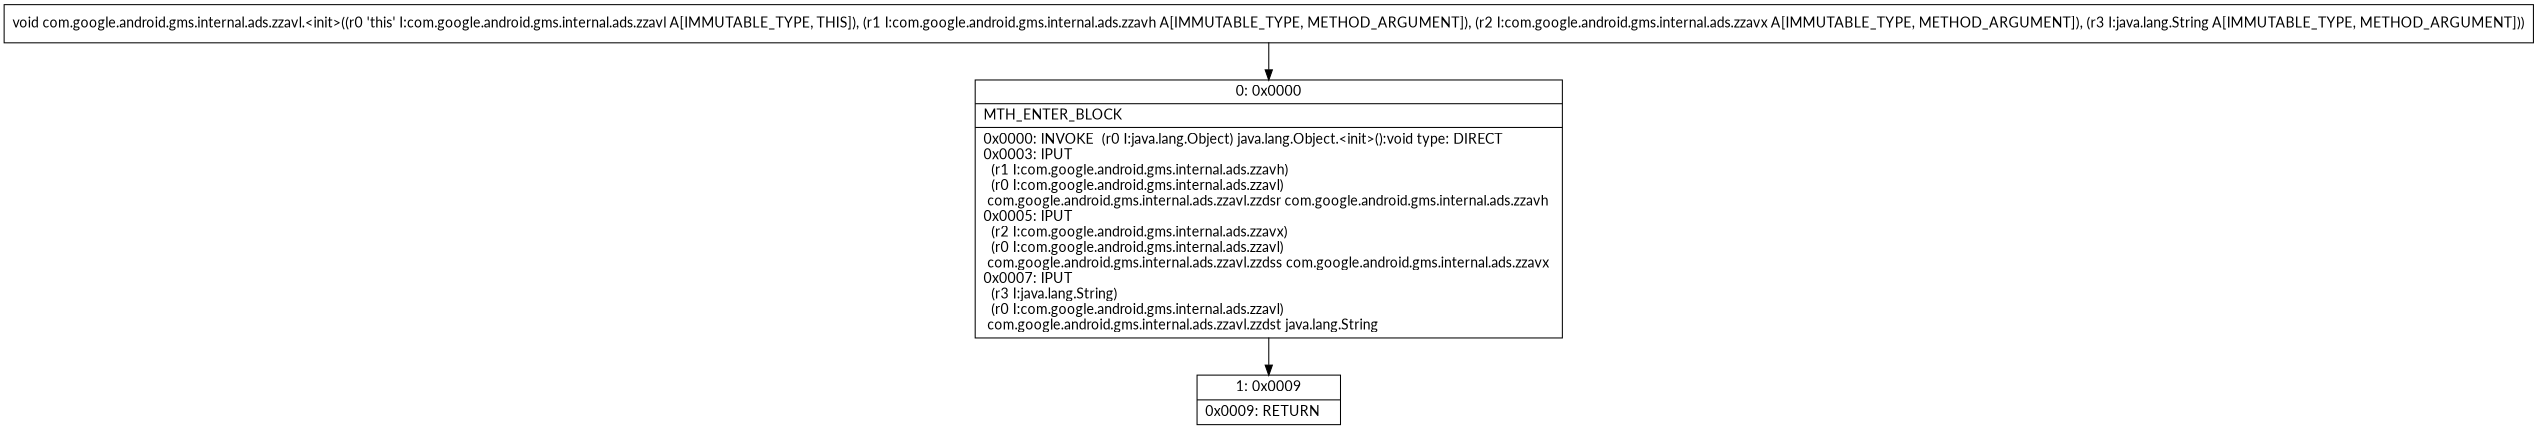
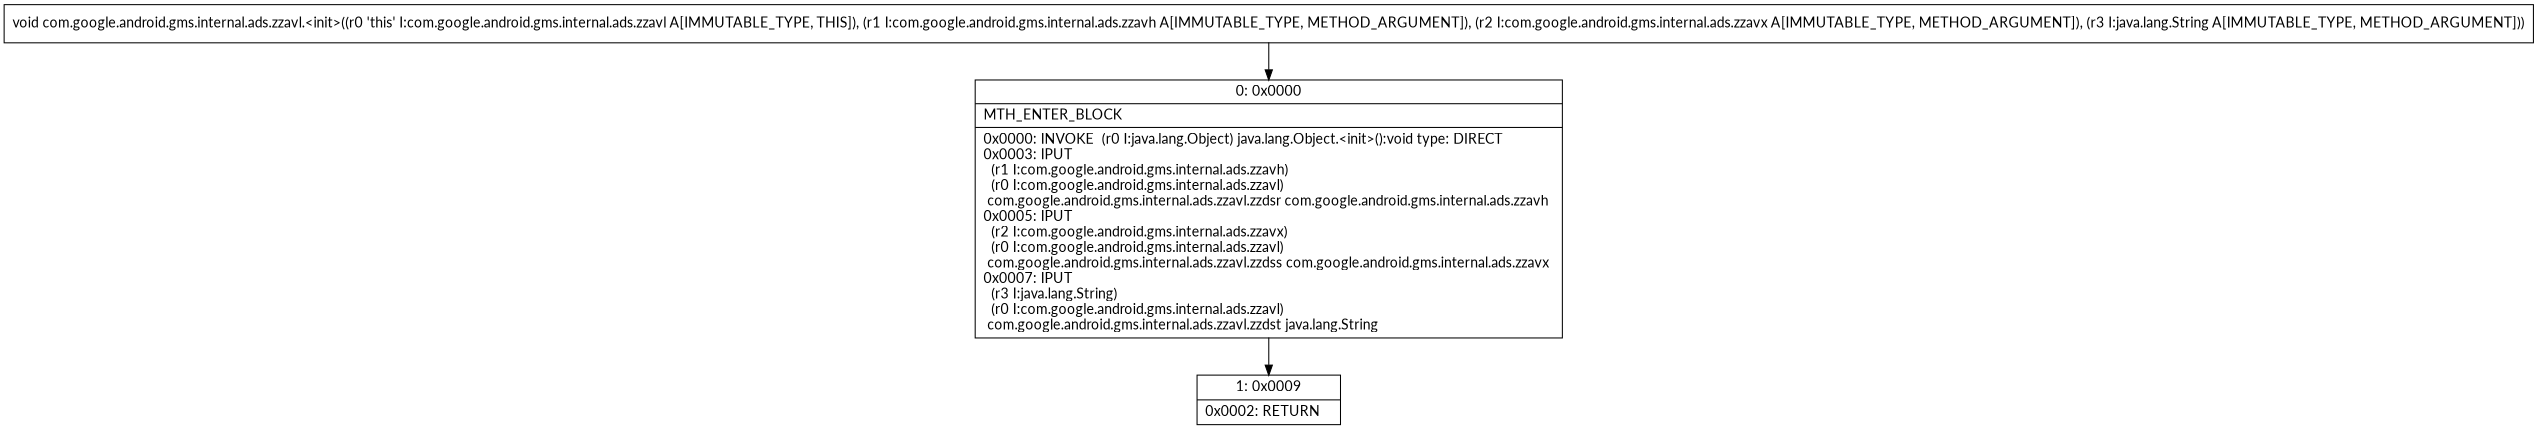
node "1: 0x0009": text "0x0009: RETURN" -> "0x0002: RETURN"
